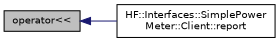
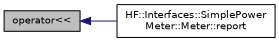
node "HF::Interfaces::SimplePower Meter::Client::report": label "HF::Interfaces::SimplePower Meter::Client::report" -> "HF::Interfaces::SimplePower Meter::Meter::report"
